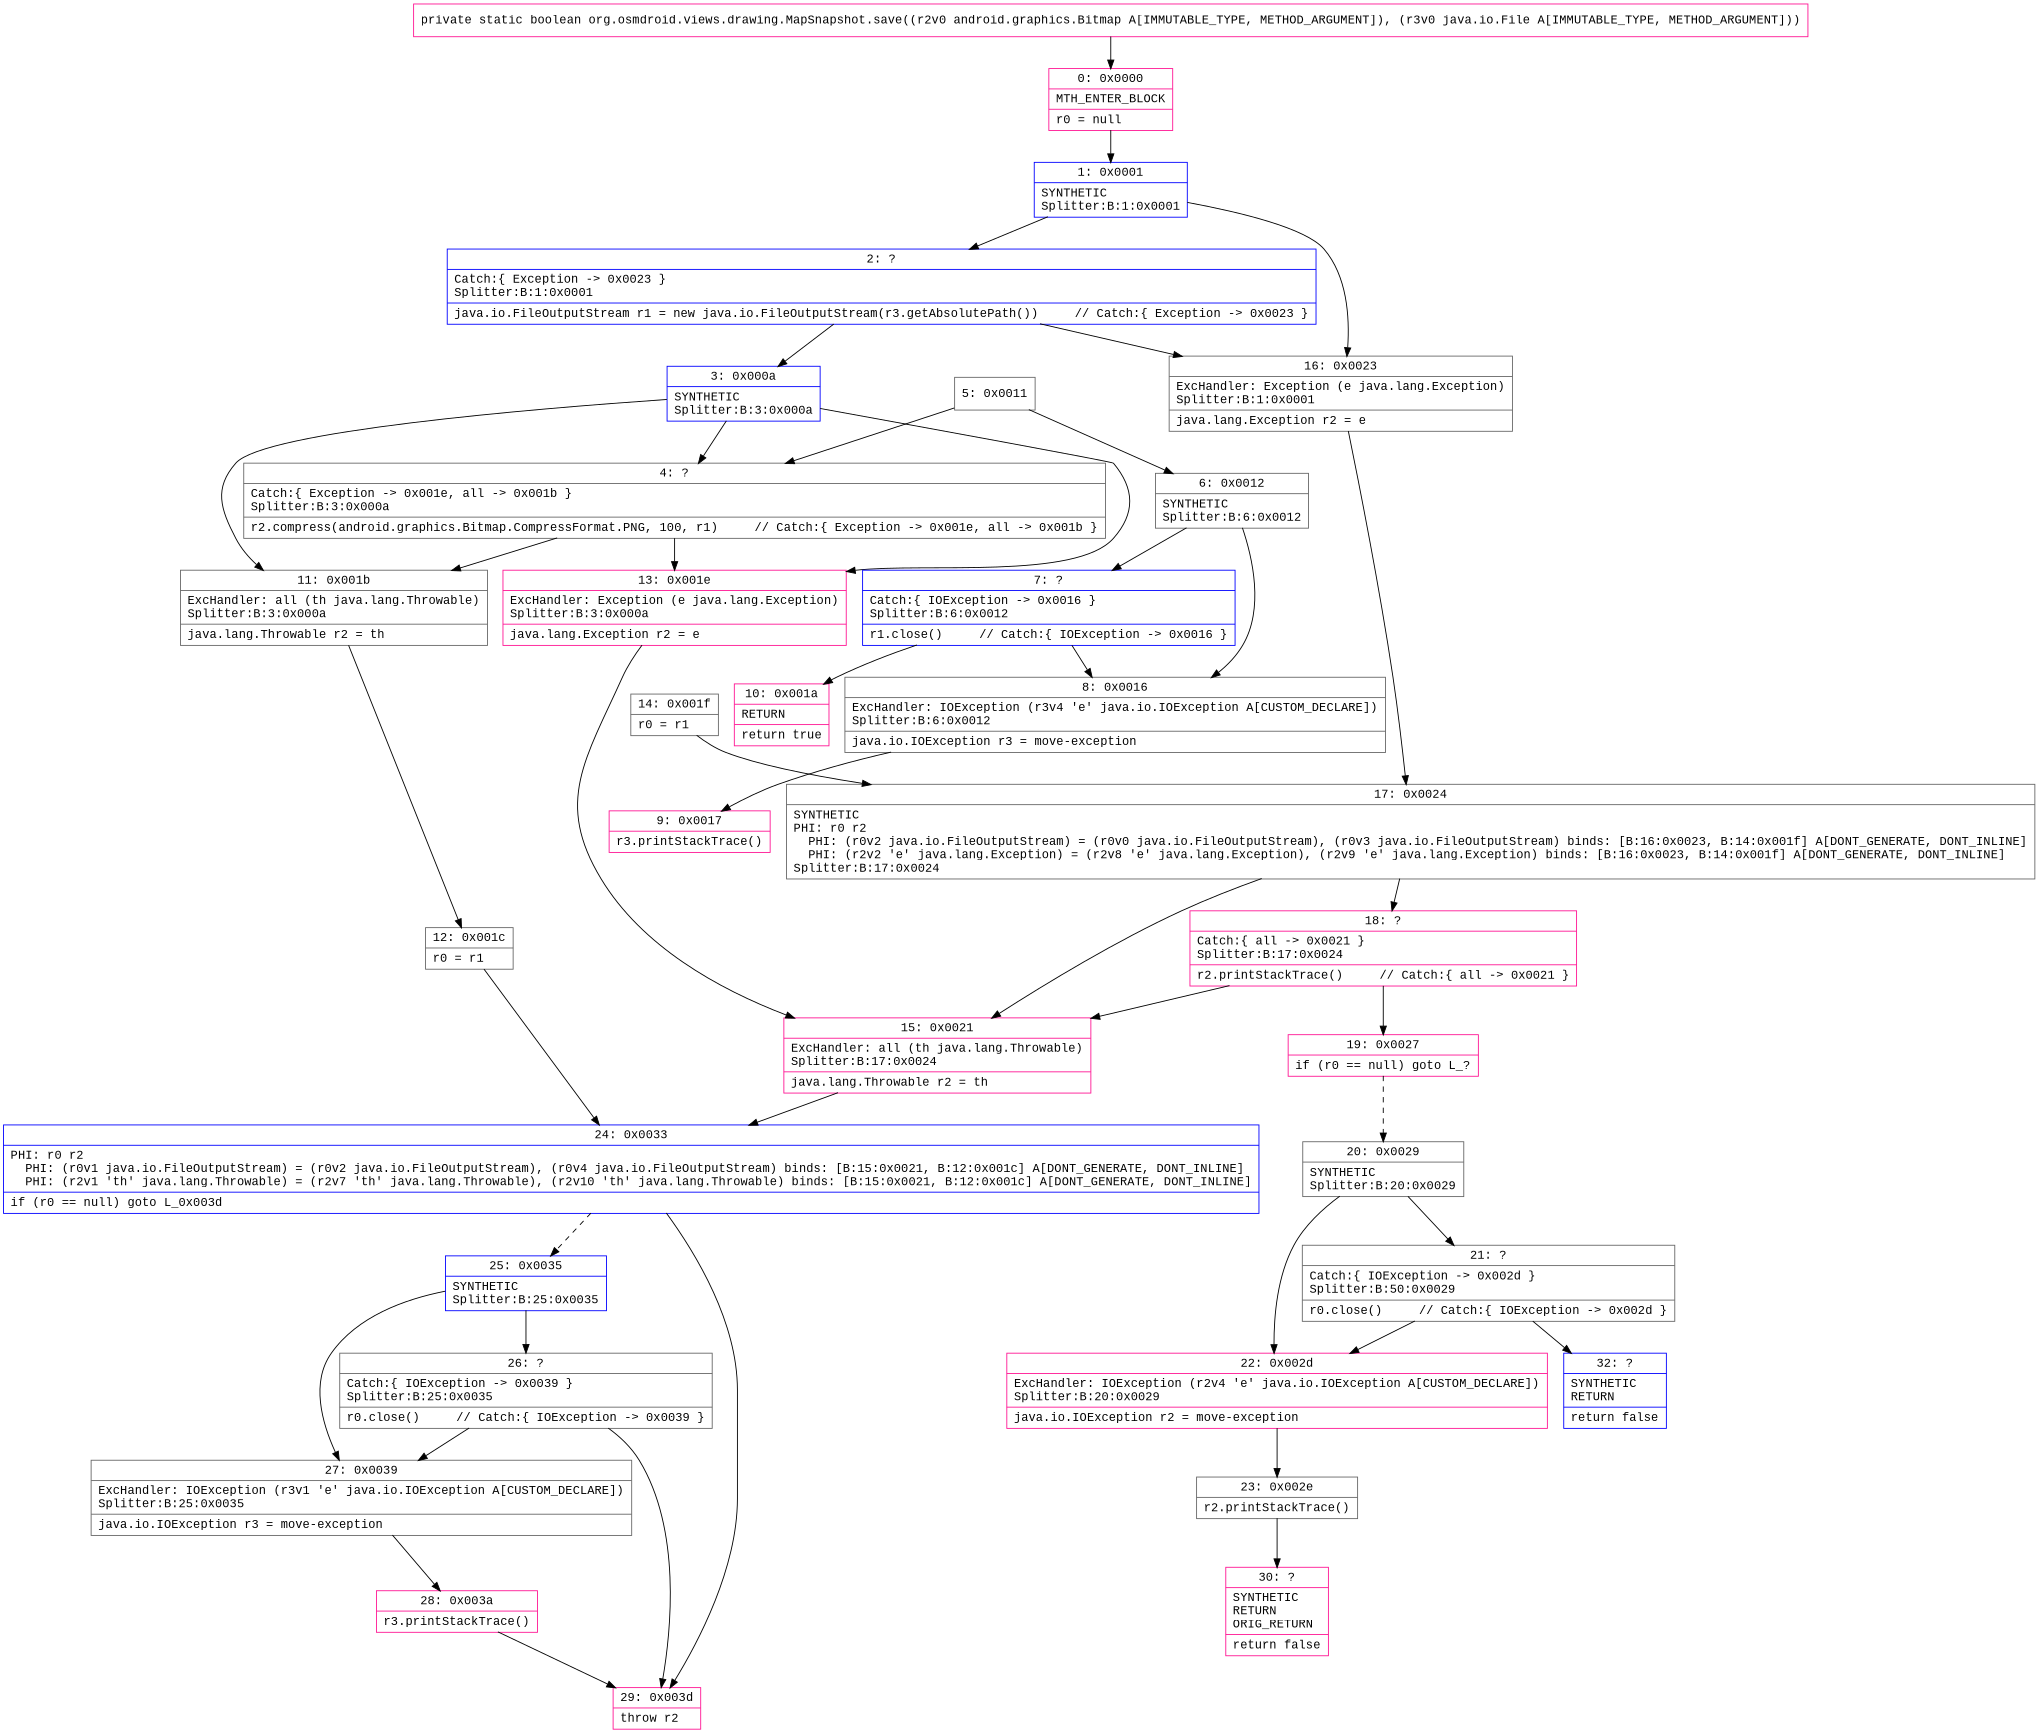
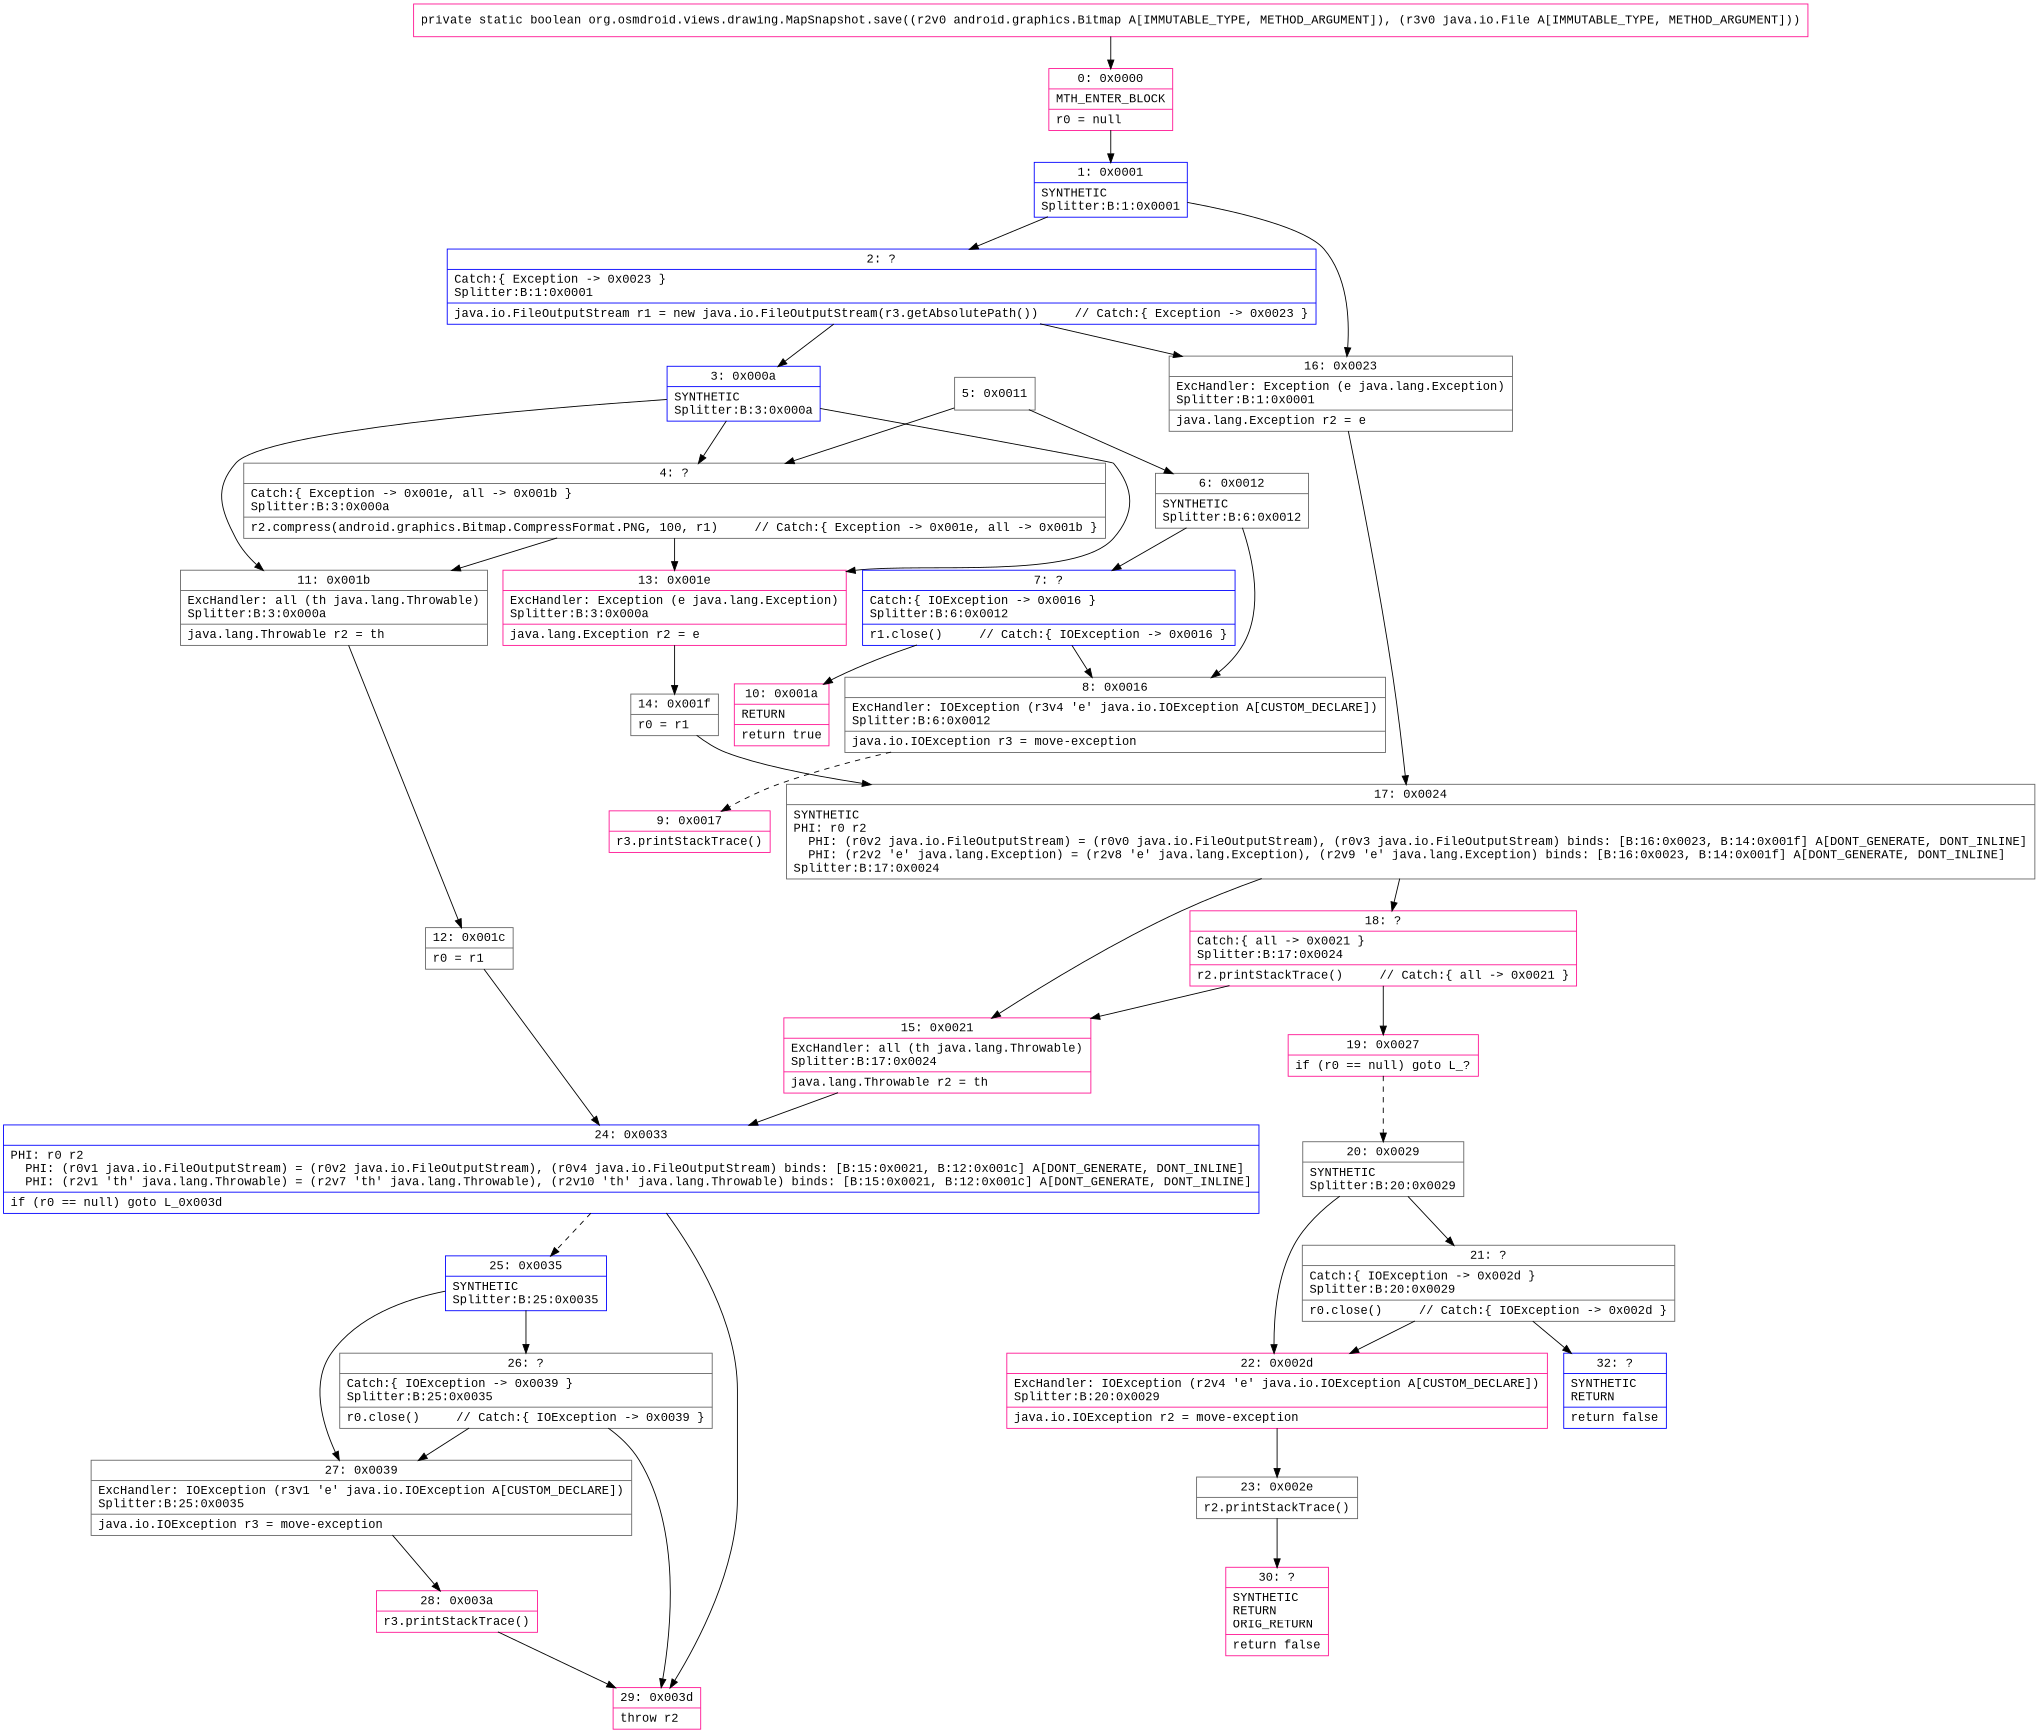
edge "8: 0x0016" -> "9: 0x0017": style solid -> dashed
edge "13: 0x001e" -> "15: 0x0021": now "13: 0x001e" -> "14: 0x001f"
node "21: ?": text "Splitter:B:50:0x0029" -> "Splitter:B:20:0x0029"
